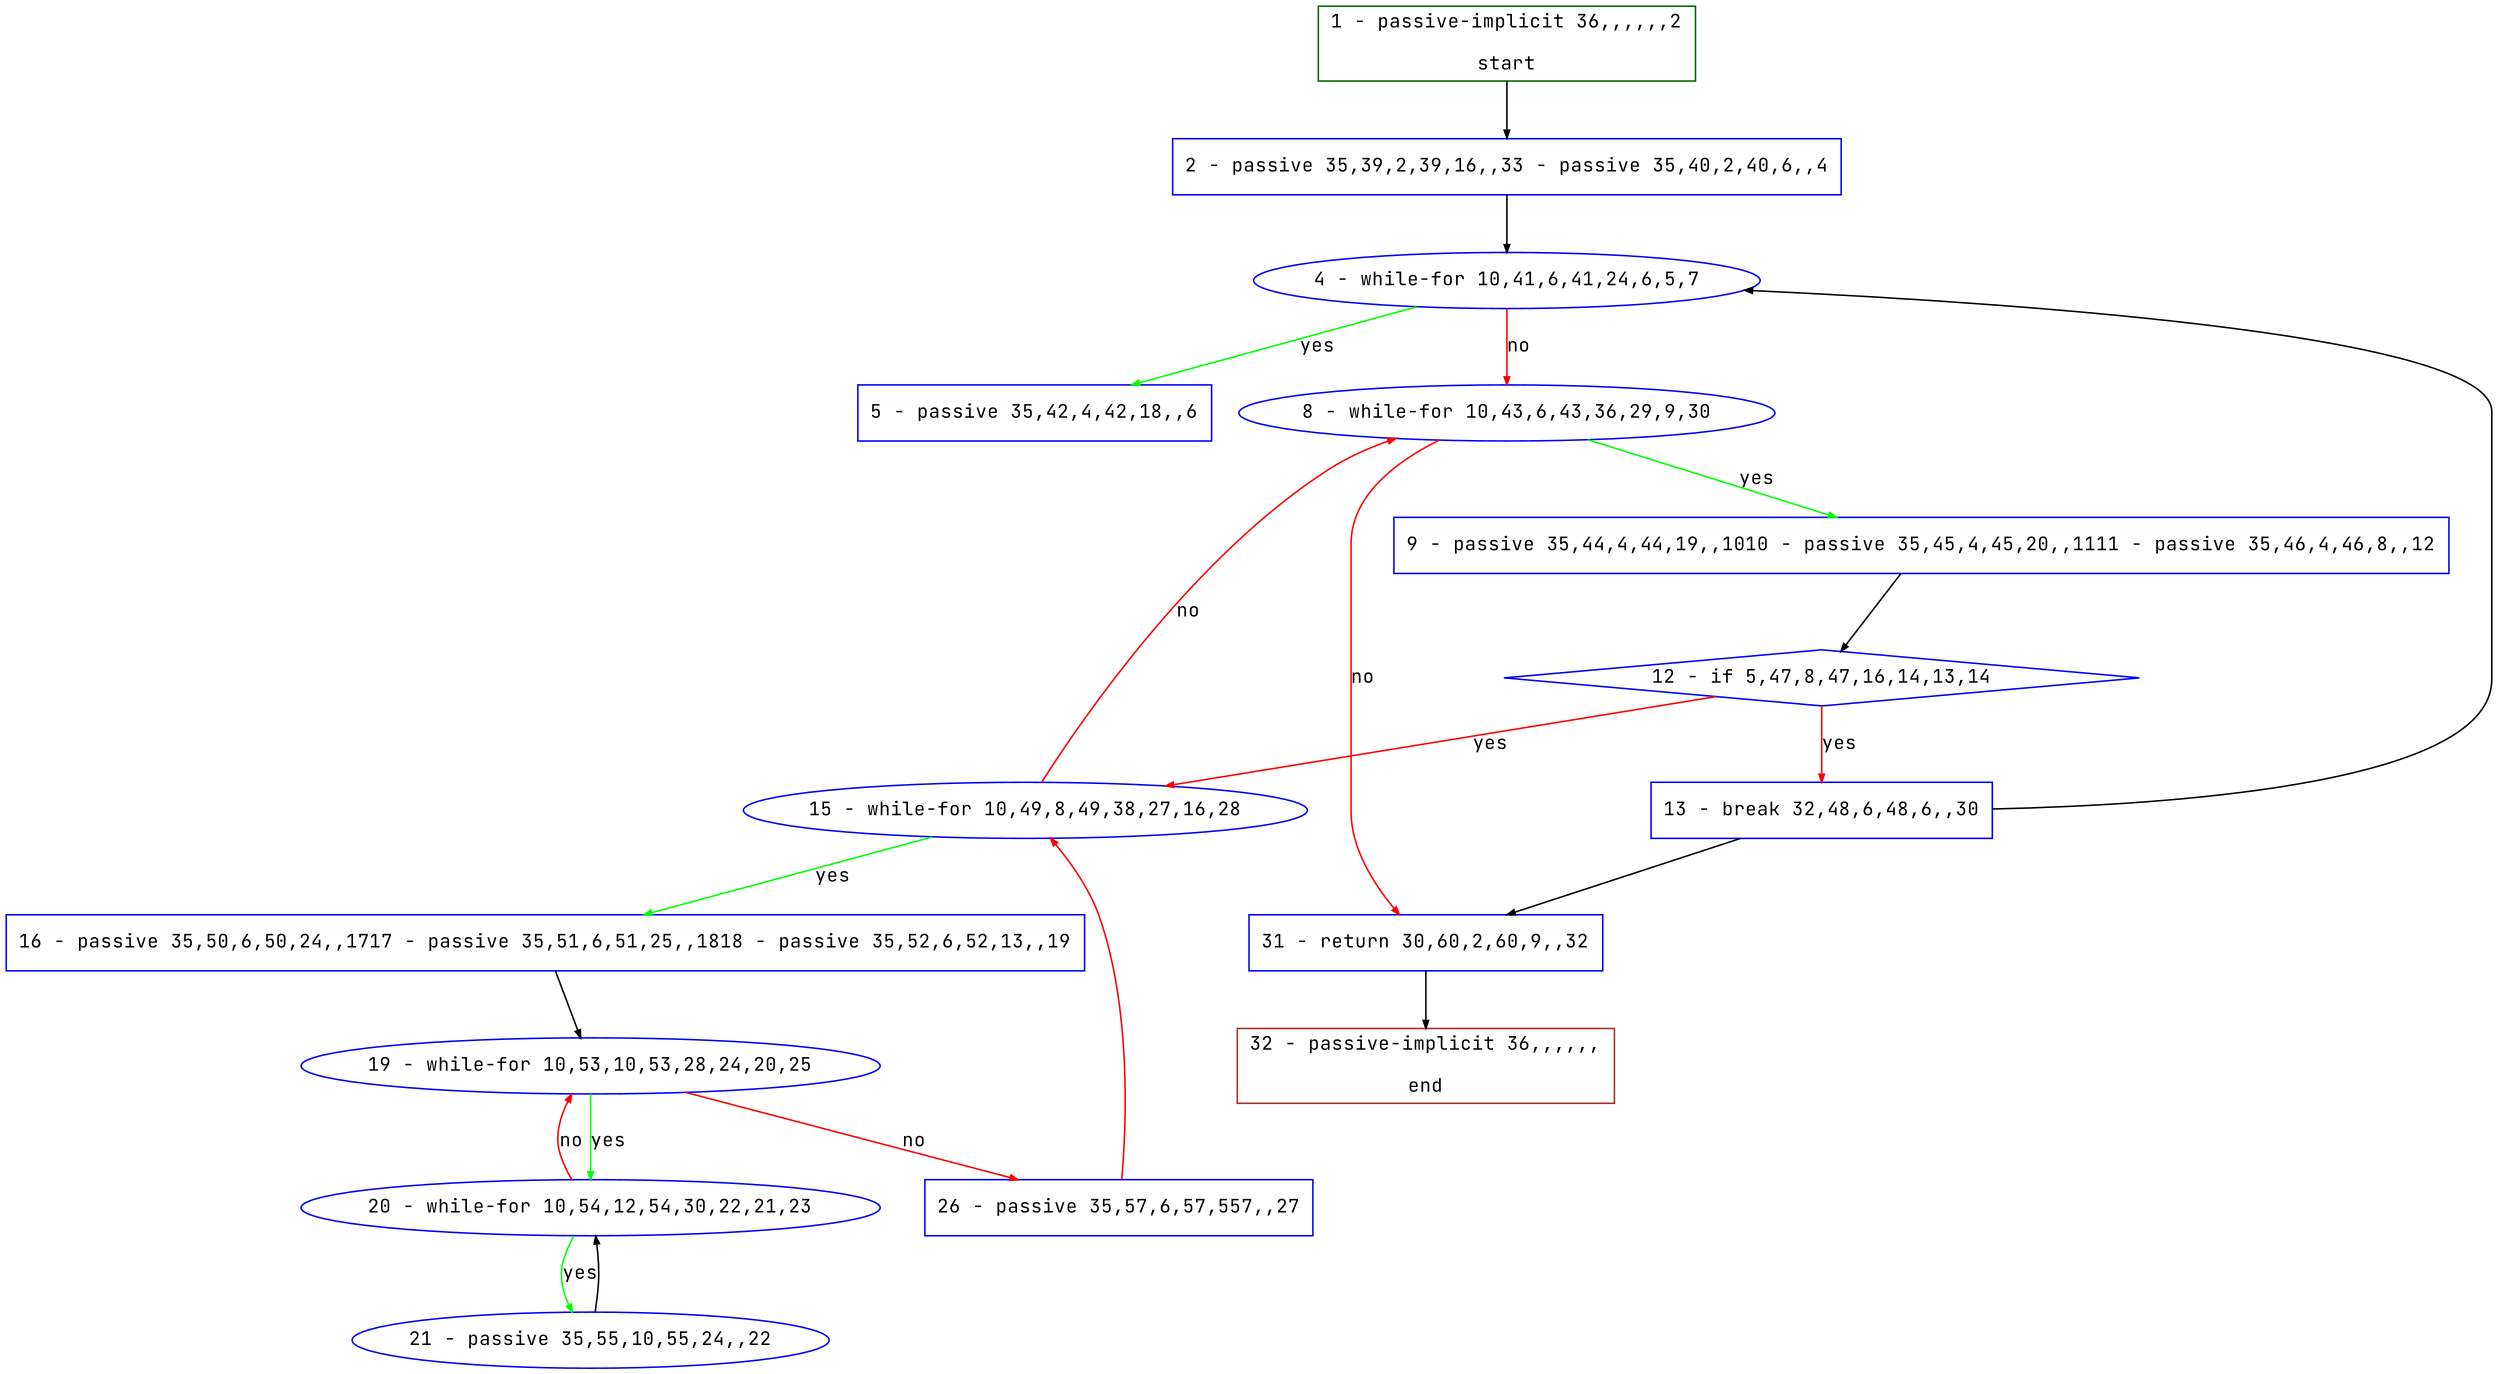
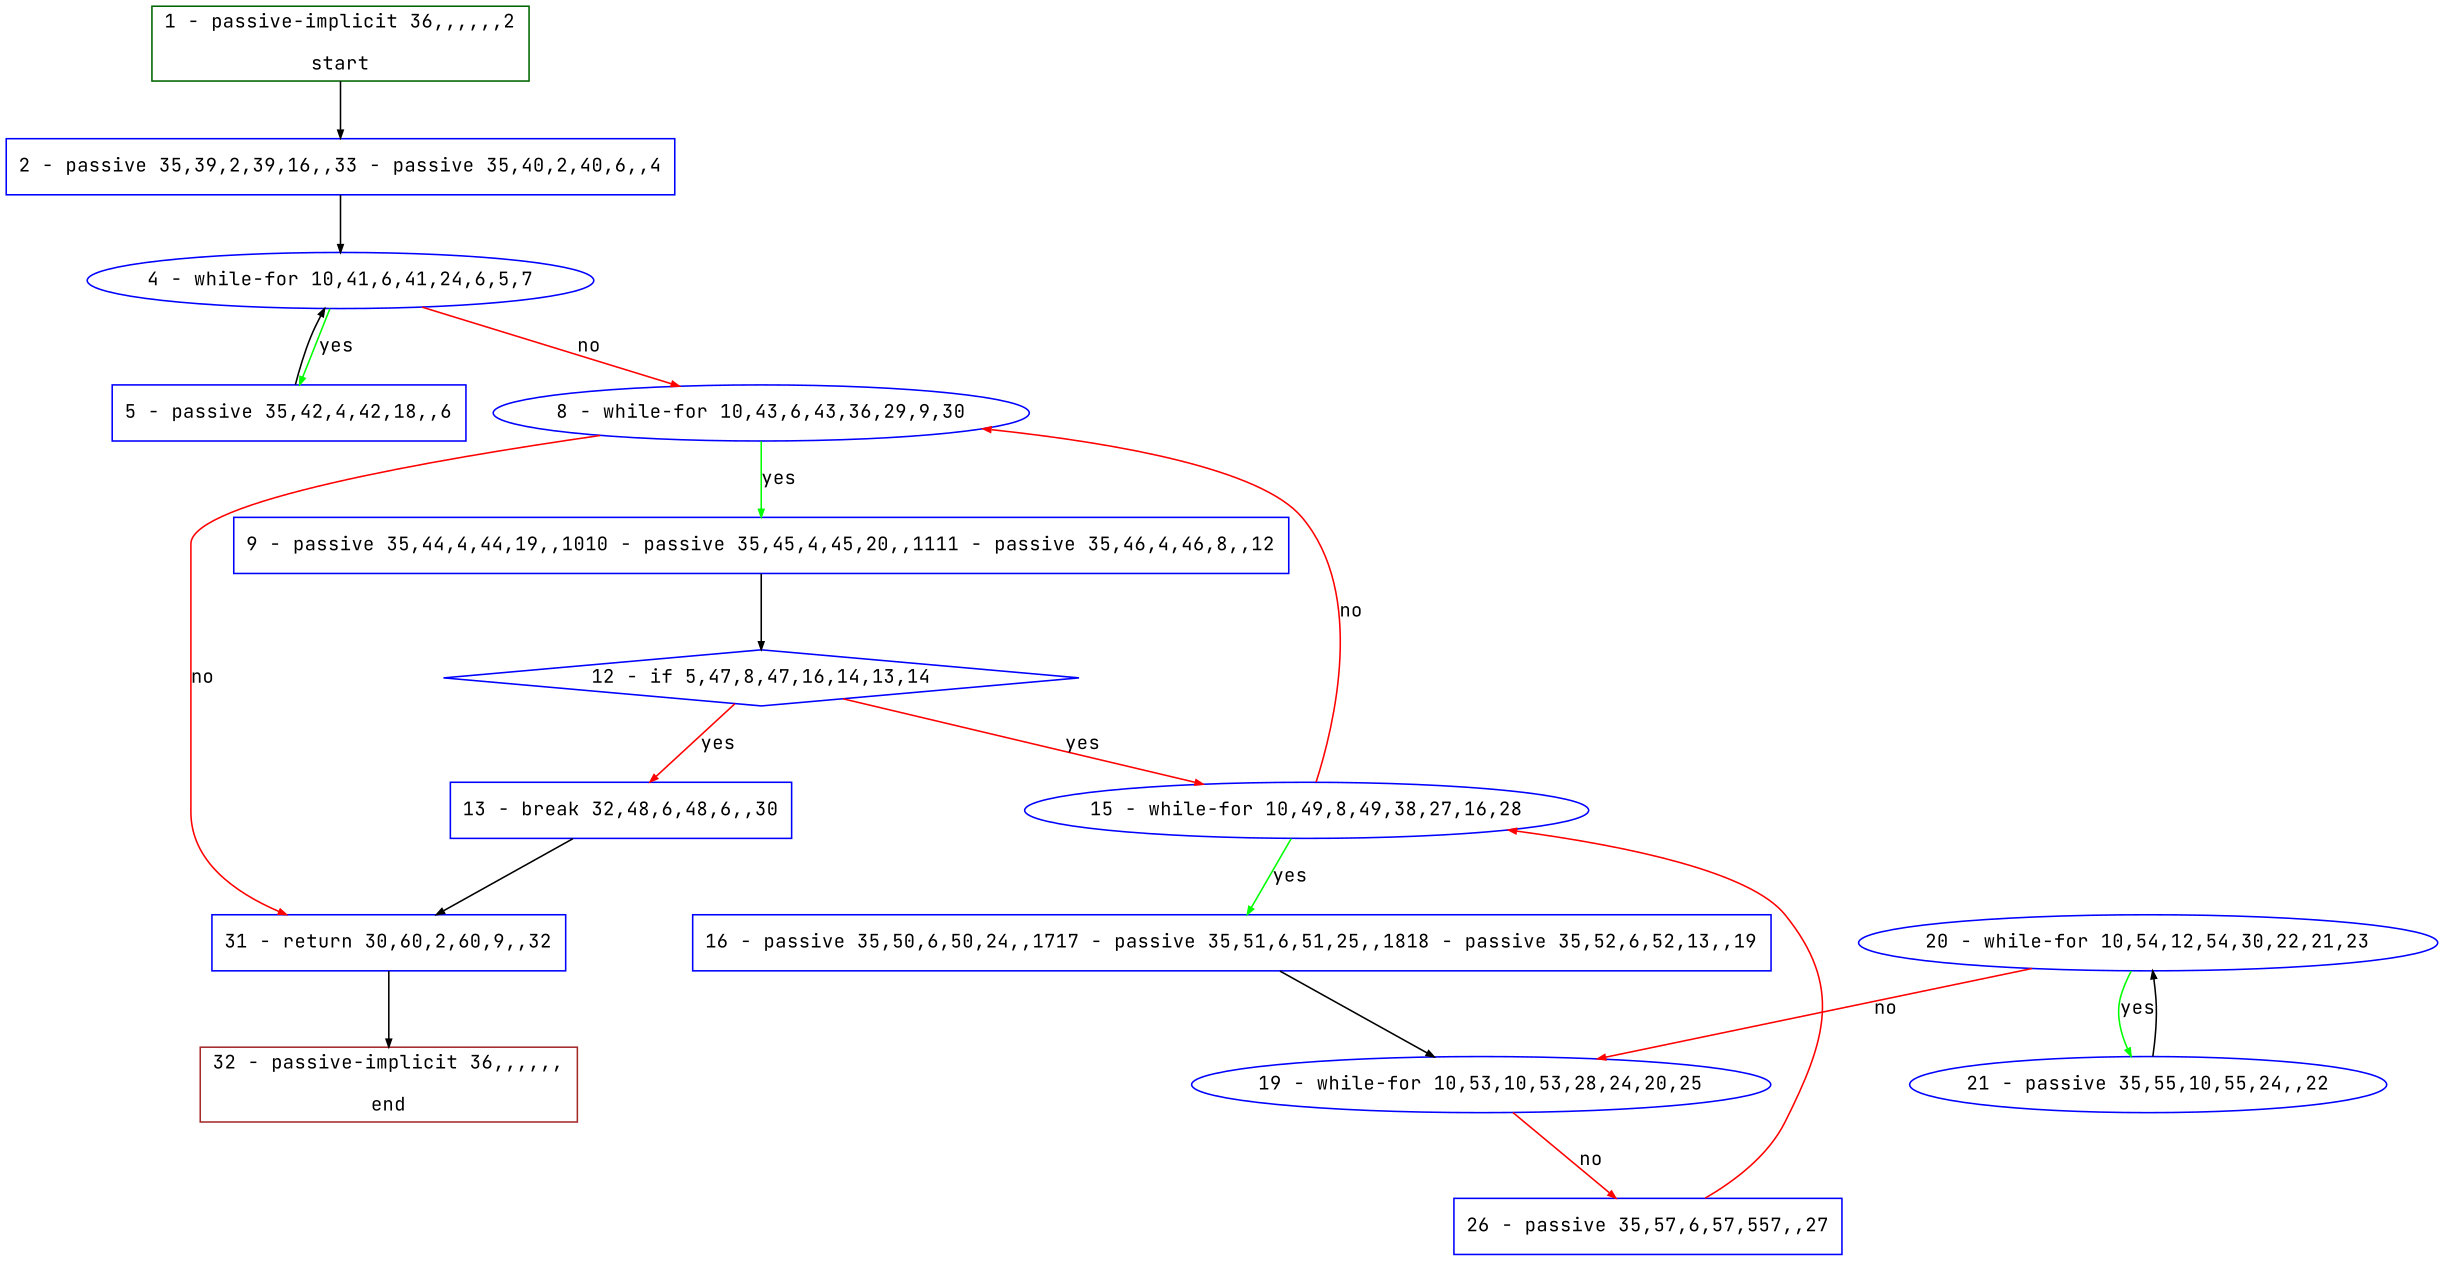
edge "13 - break 32,48,6,48,6,,30" -> "4 - while-for 10,41,6,41,24,6,5,7": now "5 - passive 35,42,4,42,18,,6" -> "4 - while-for 10,41,6,41,24,6,5,7"
edge "19 - while-for 10,53,10,53,28,24,20,25" -> "20 - while-for 10,54,12,54,30,22,21,23": removed, label "yes"
